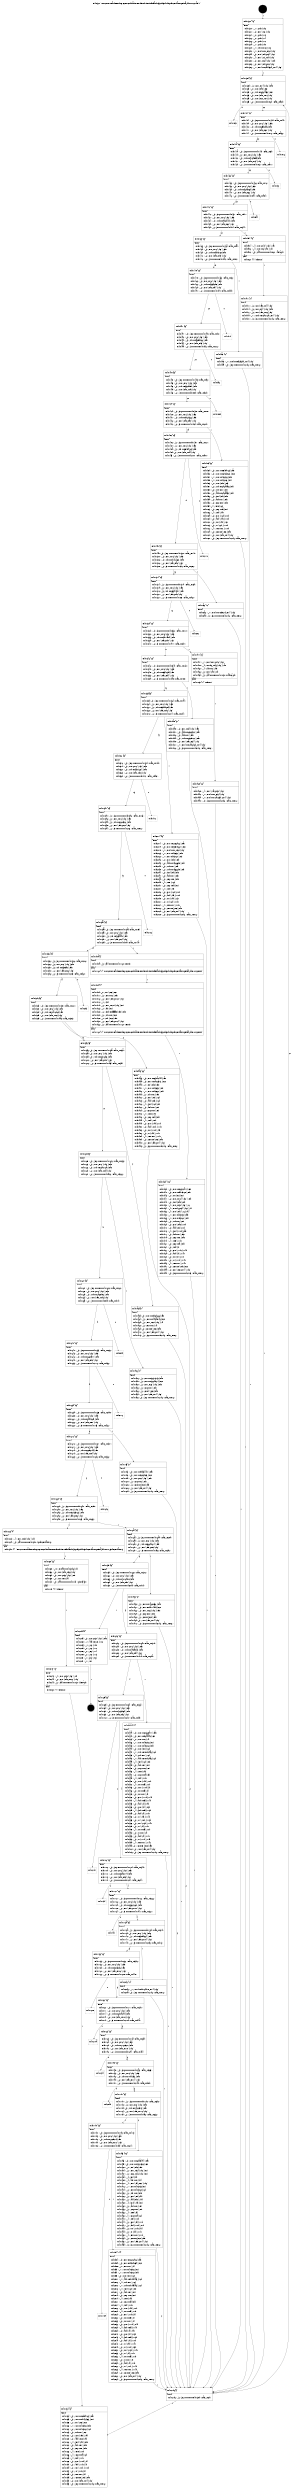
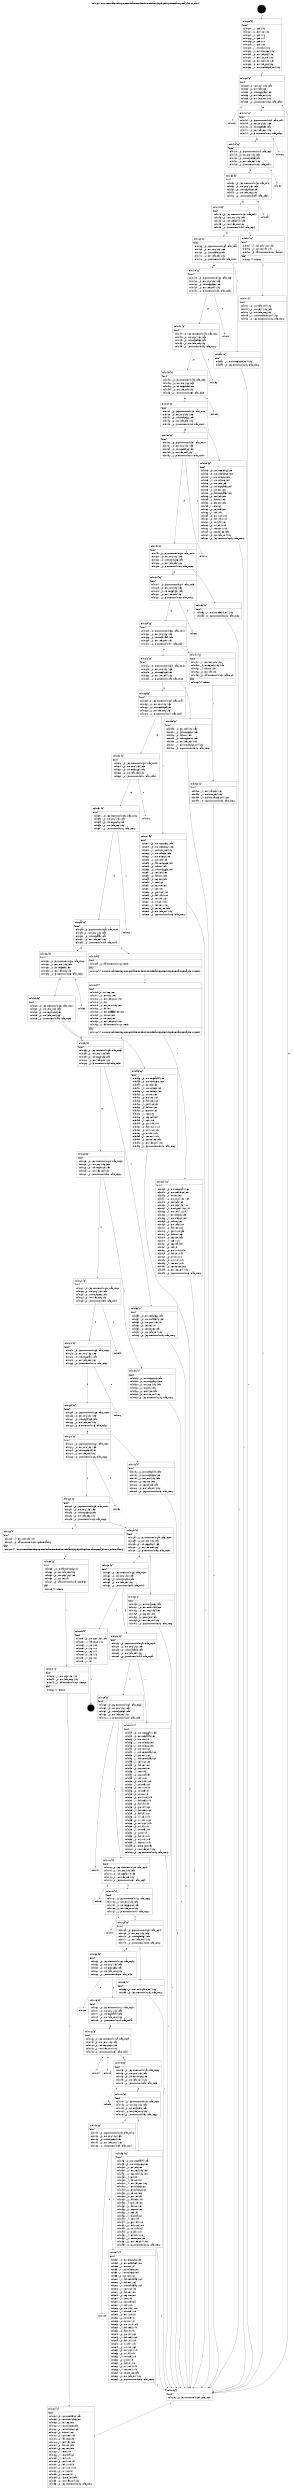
edge "0x40176c [25]" -> "0x40210a": now "0x401785 [25]" -> "0x40210a"
